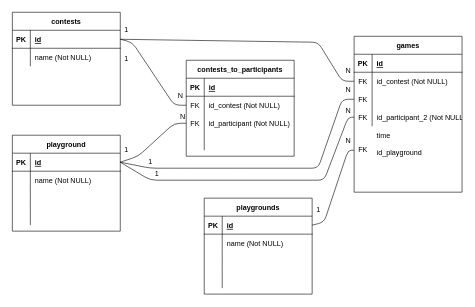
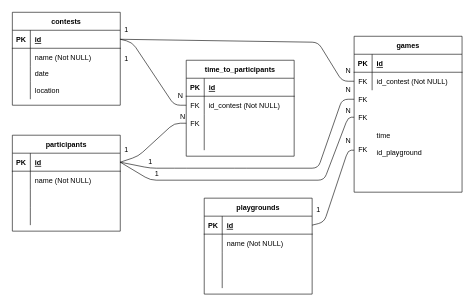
node "contests_to_participants": label "contests_to_participants" -> "time_to_participants"
node "date": added
node "location": added
node "id_participant_2 (Not NULL)": removed
node "id_participant (Not NULL)": removed
node "playground": label "playground" -> "participants"
